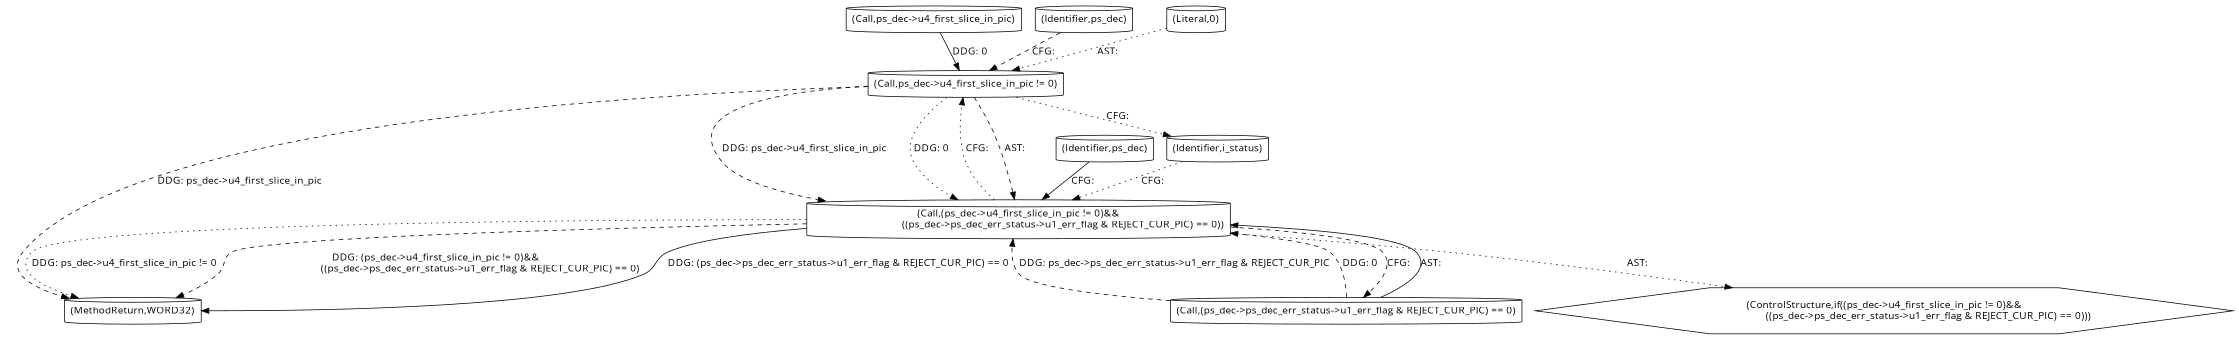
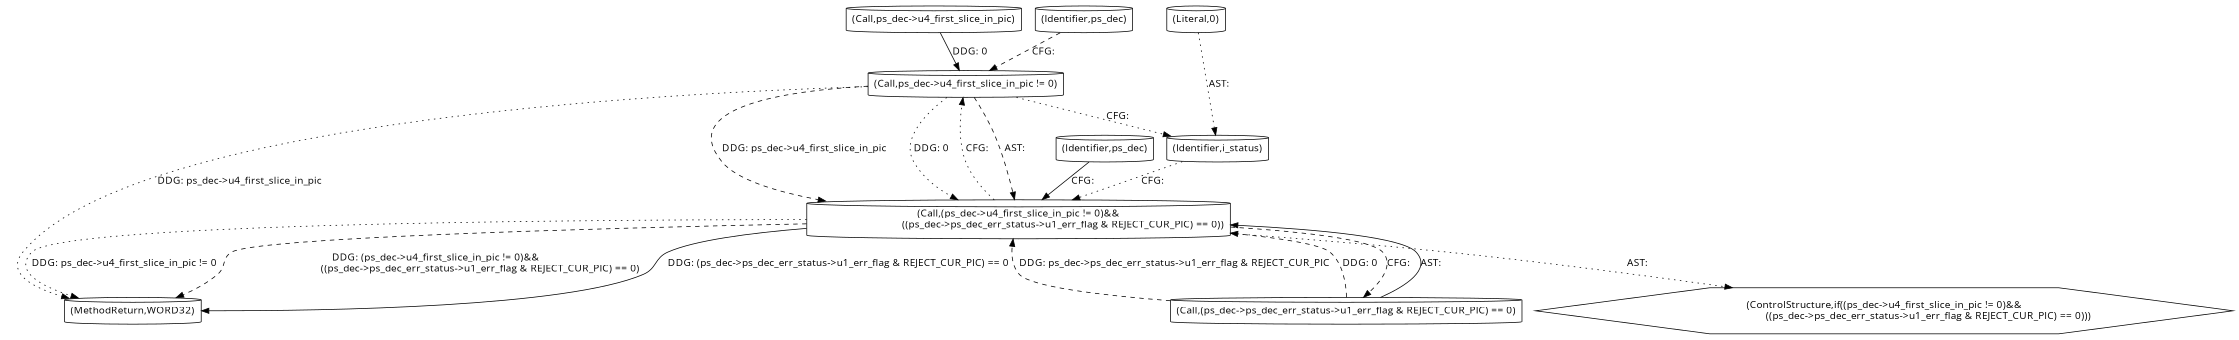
edge "(Literal,0)" -> "(Call,ps_dec->u4_first_slice_in_pic != 0)": now "(Literal,0)" -> "(Identifier,i_status)"
edge "(Call,ps_dec->u4_first_slice_in_pic != 0)" -> "(MethodReturn,WORD32)": style dashed -> dotted
